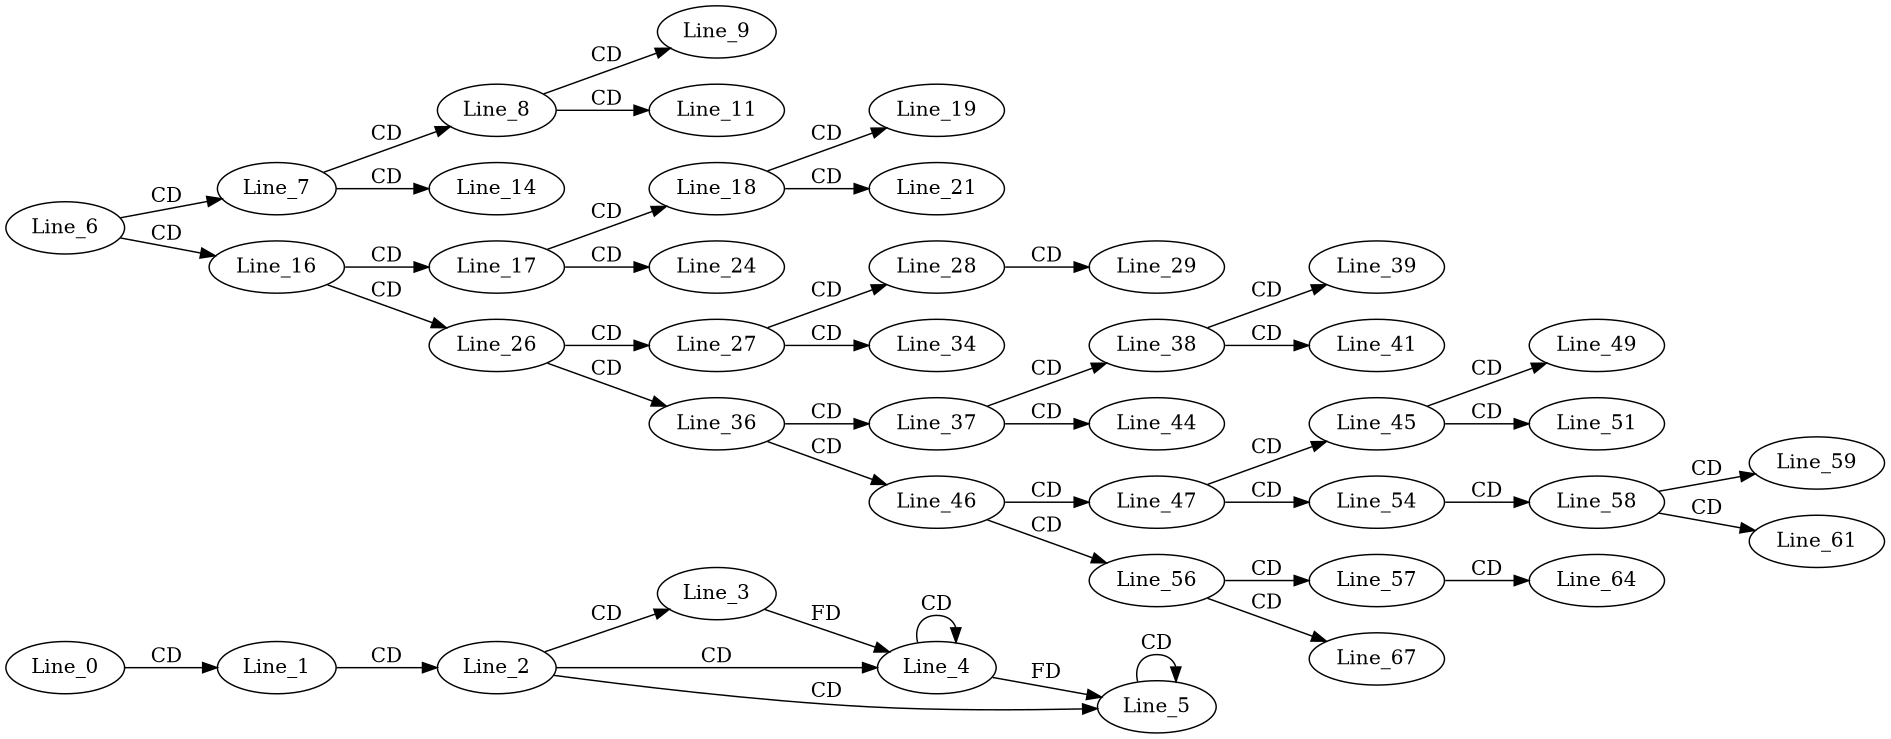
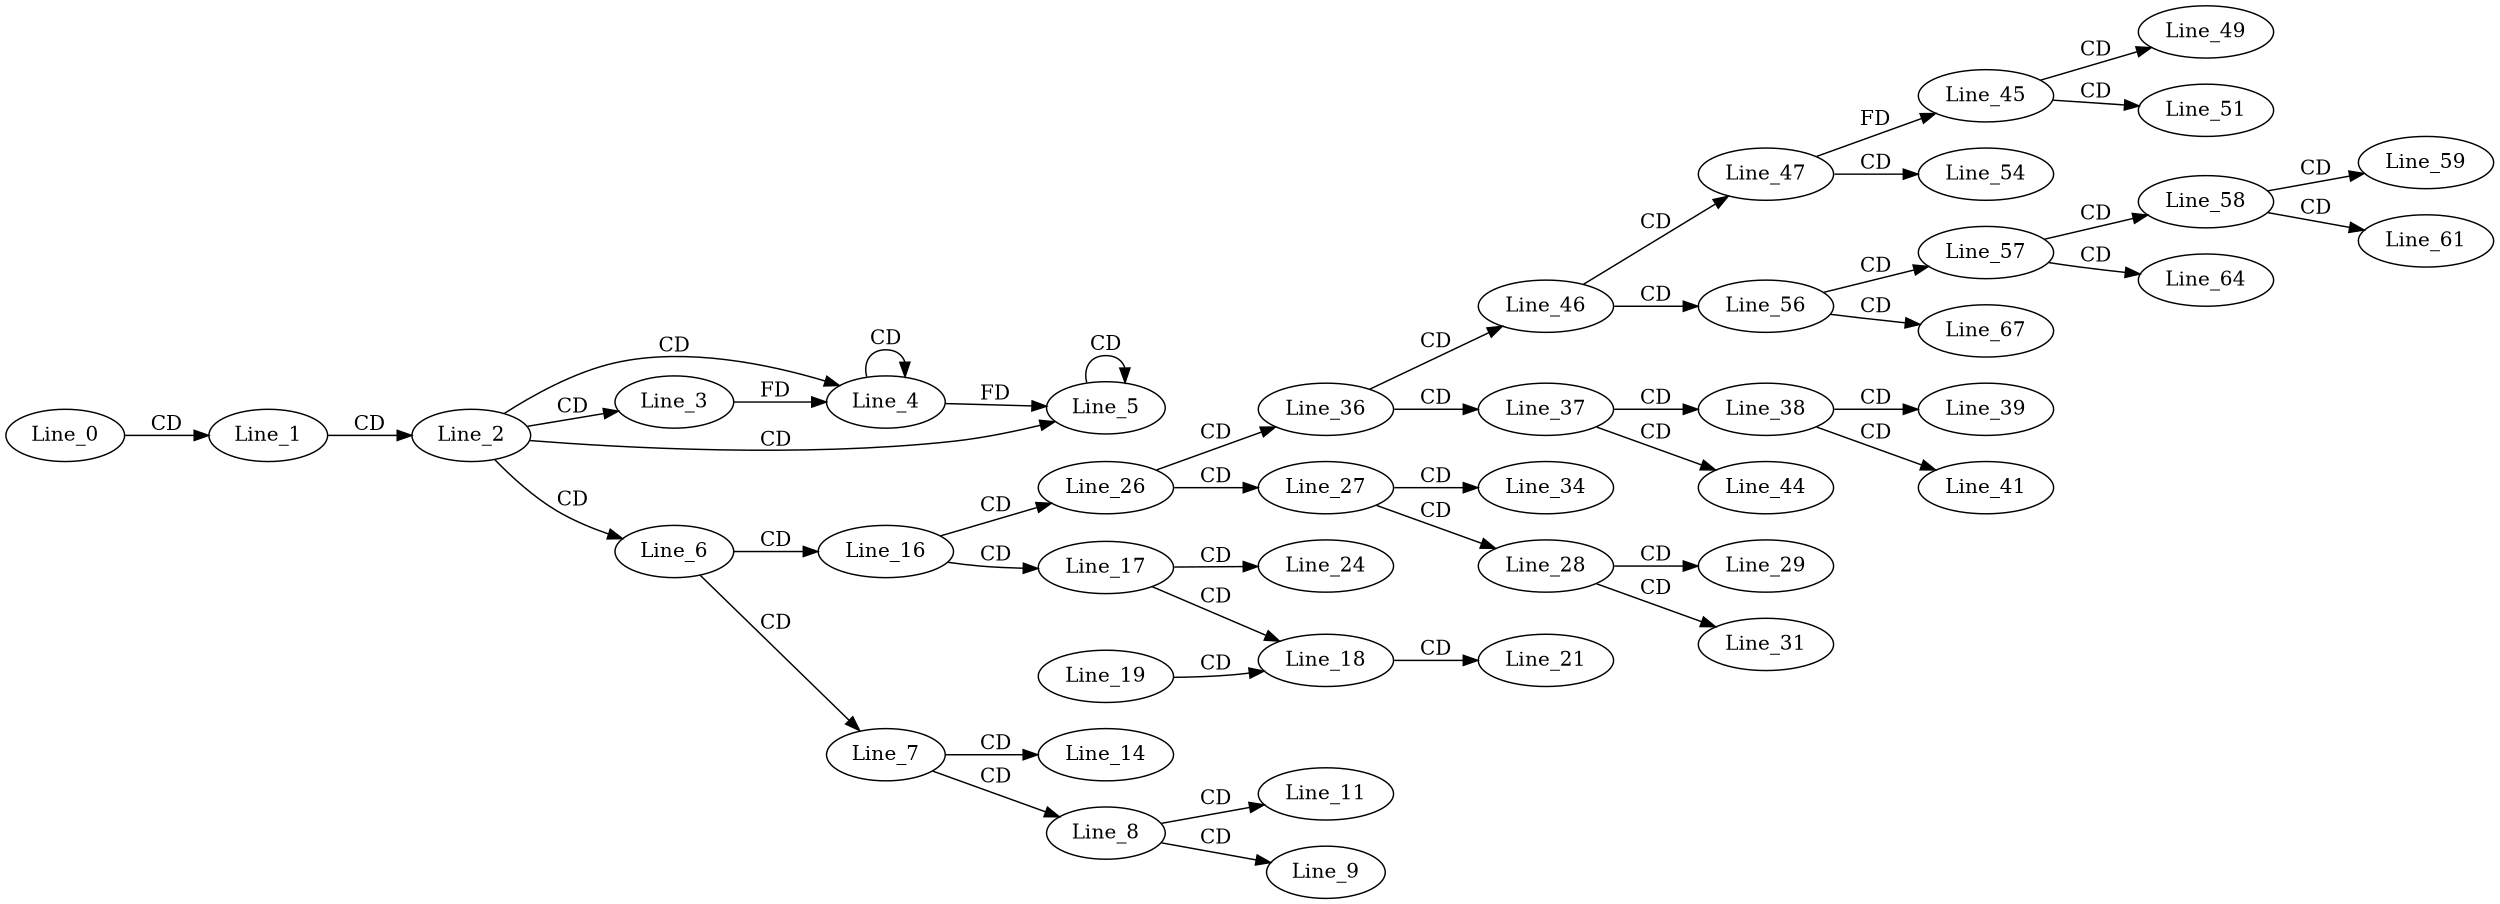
edge "Line_18" -> "Line_19": reversed
edge "Line_47" -> "Line_45": label "CD" -> "FD"
edge "Line_54" -> "Line_58": now "Line_57" -> "Line_58"
edge "Line_2" -> "Line_6": added, label "CD"
node "Line_31": added
